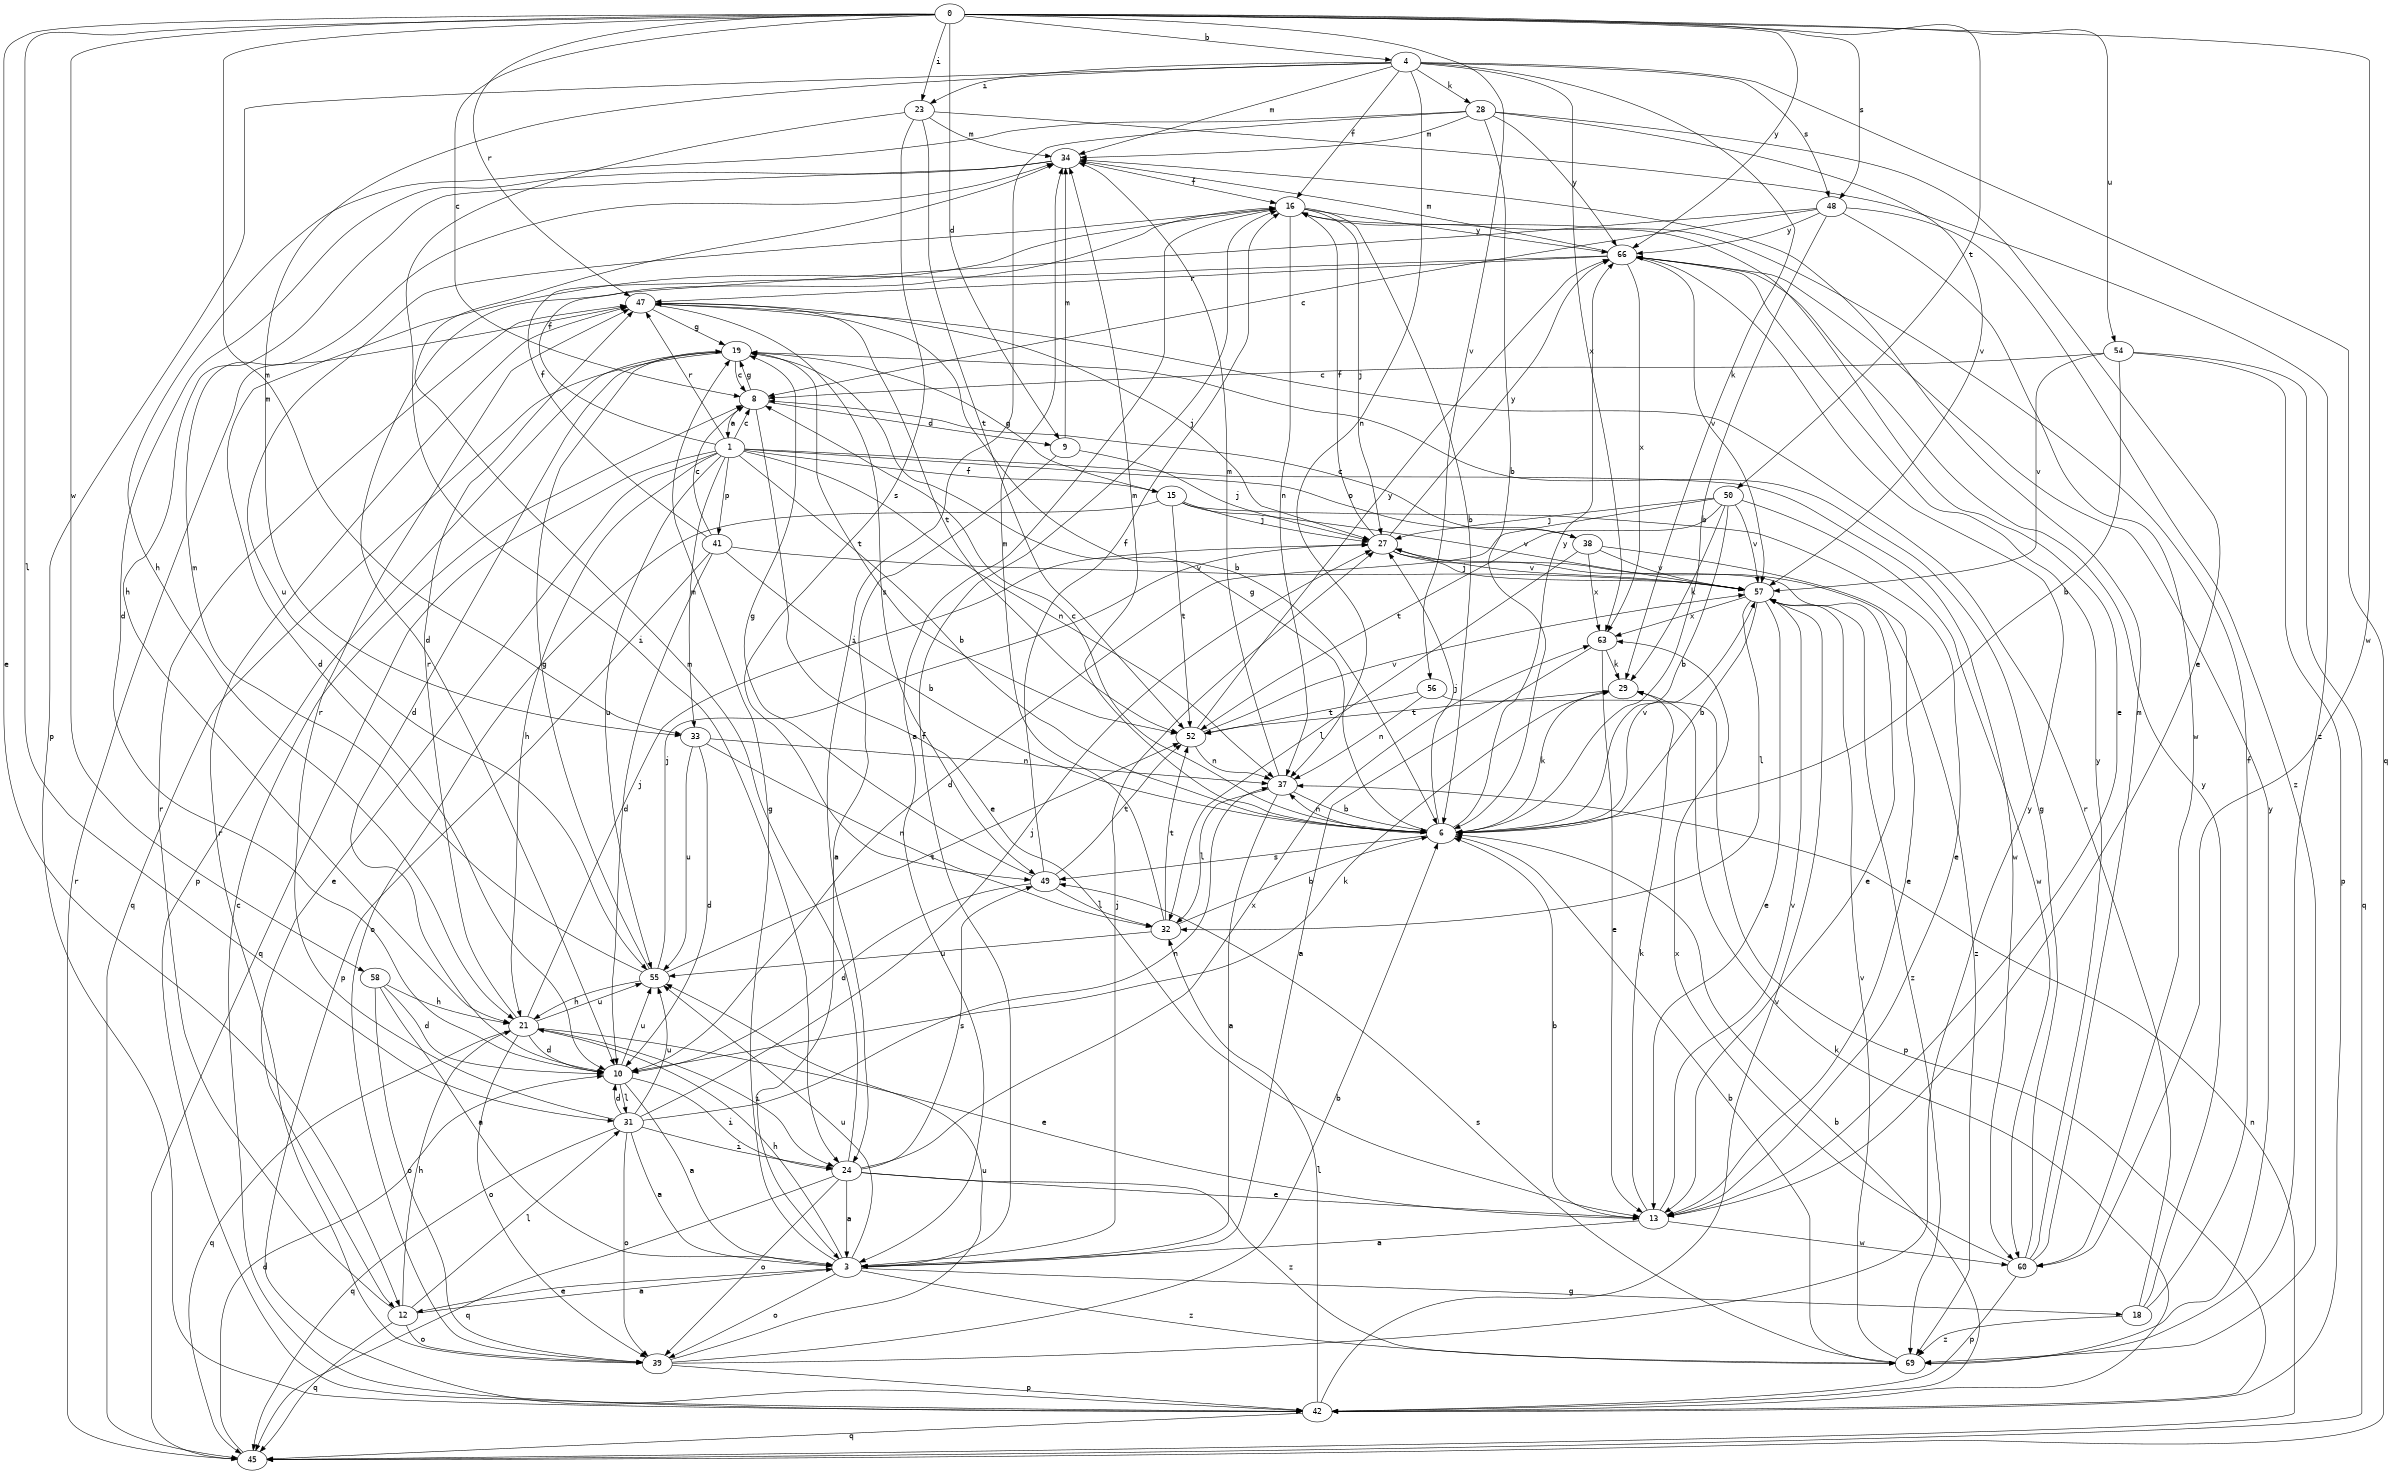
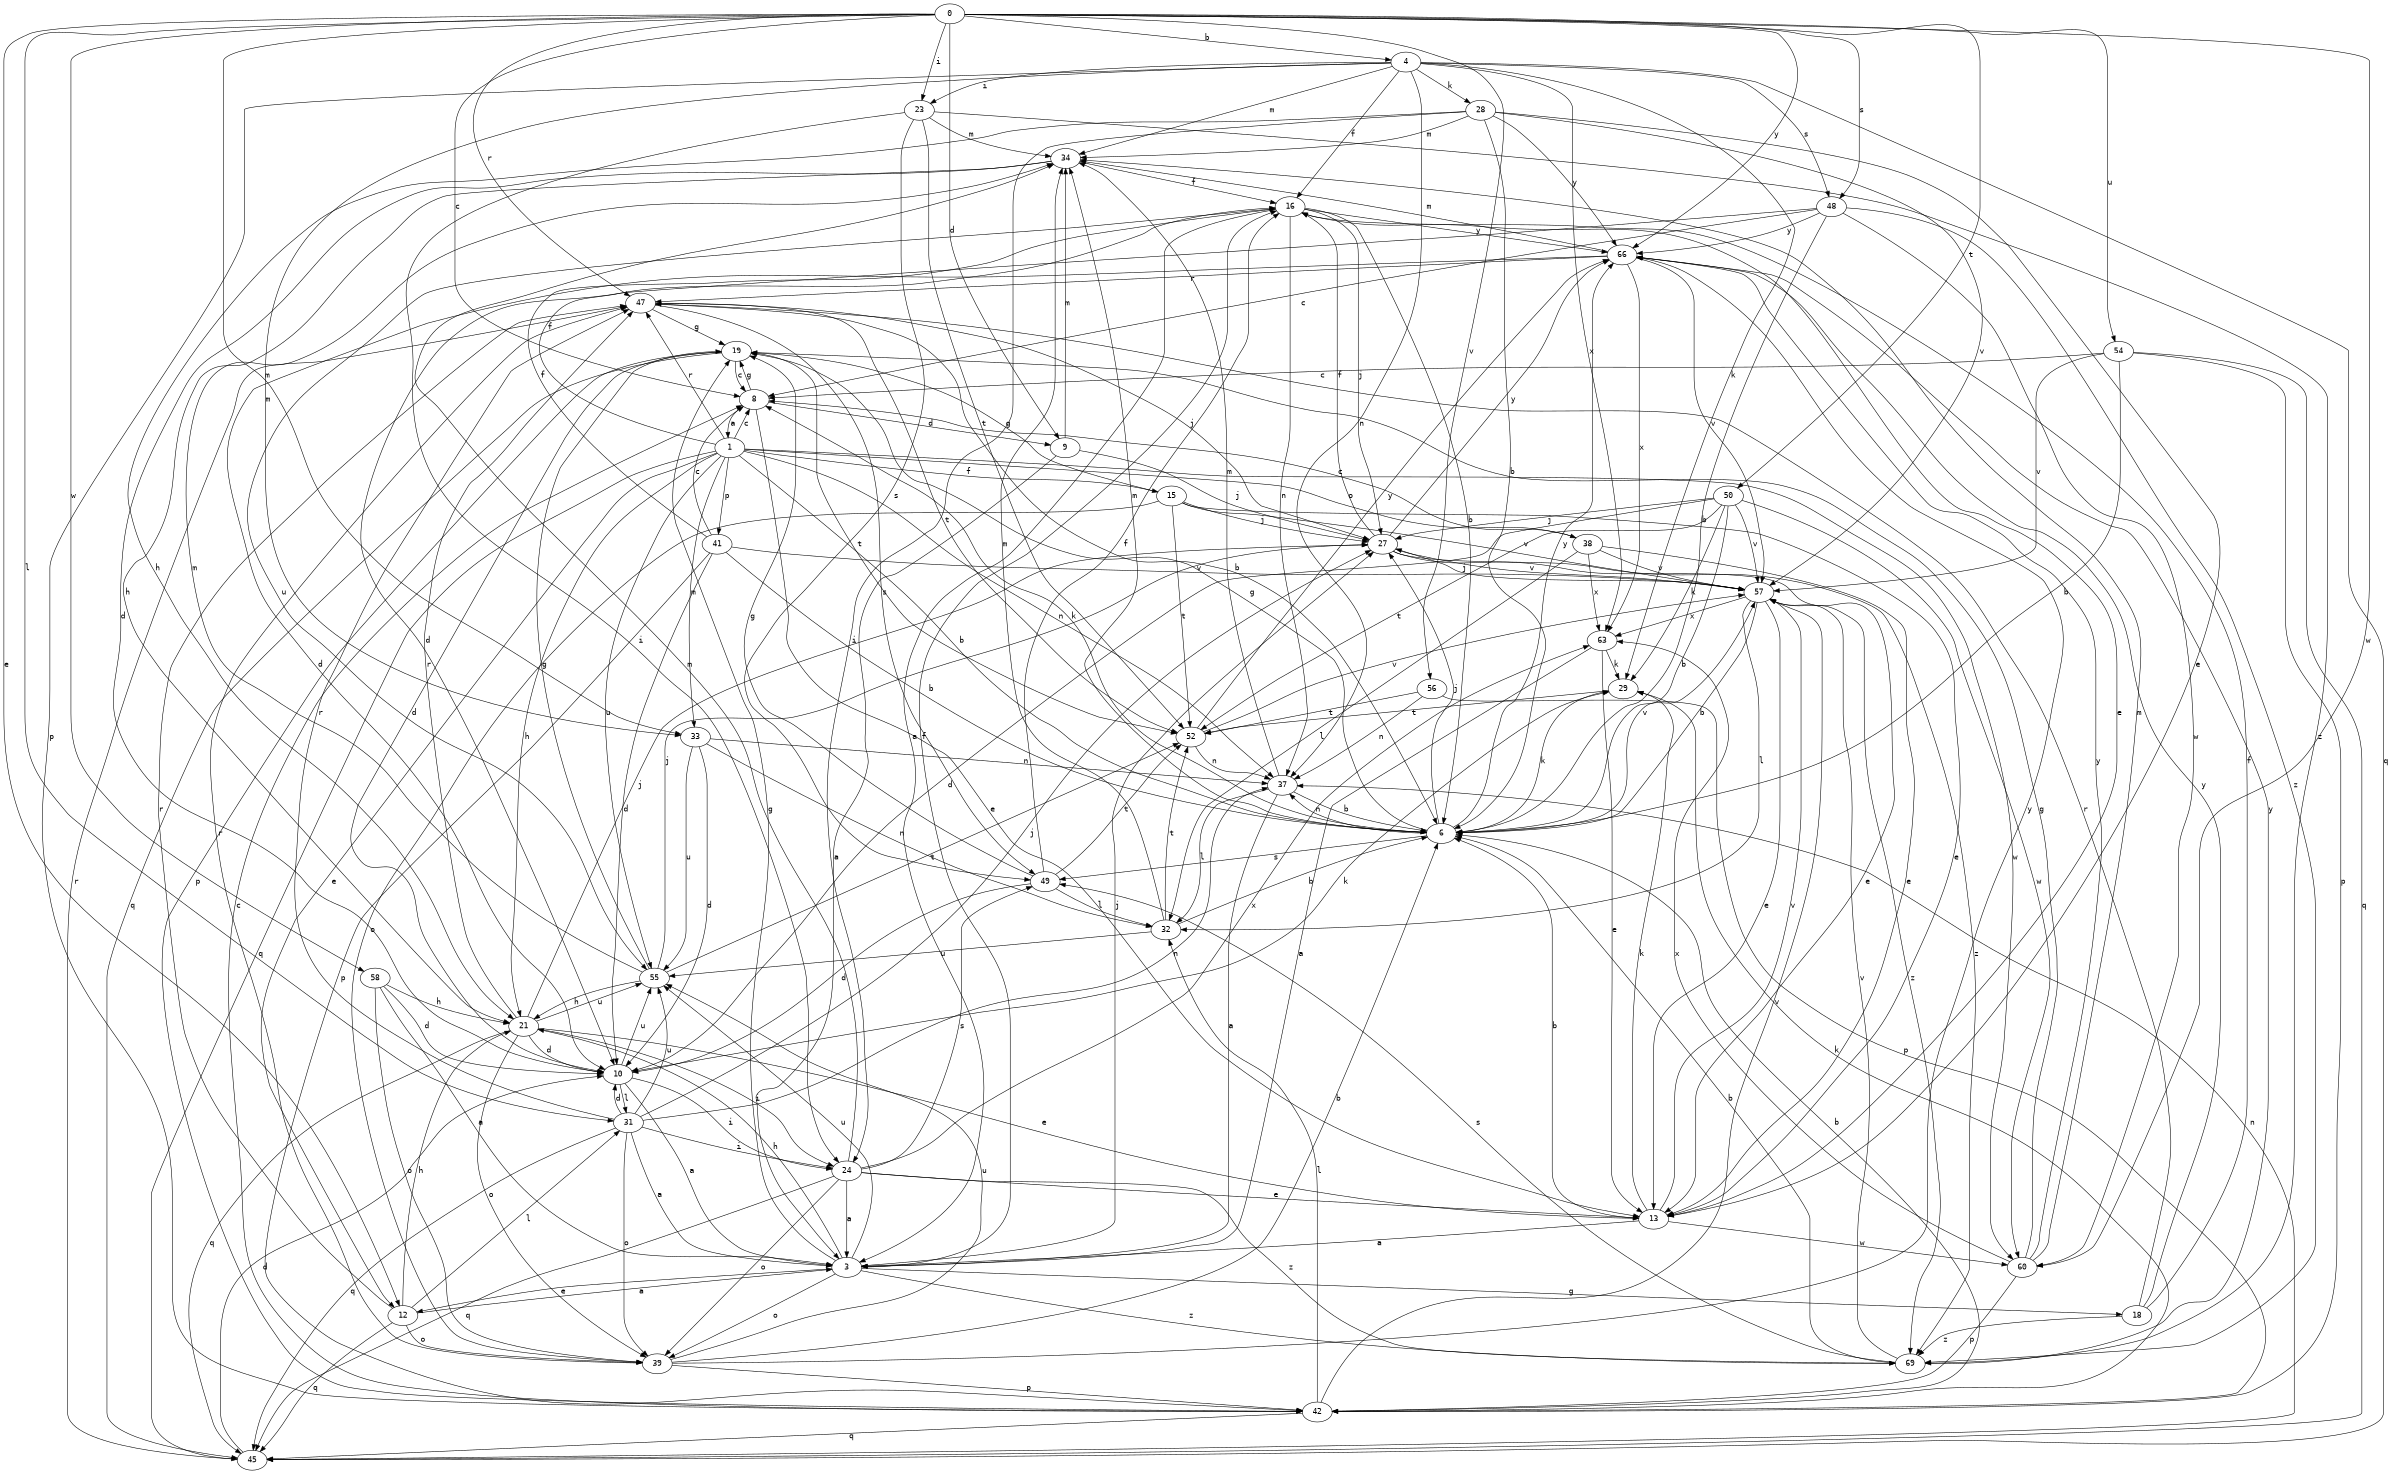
edge "6" -> "8": label "c" -> "k"
